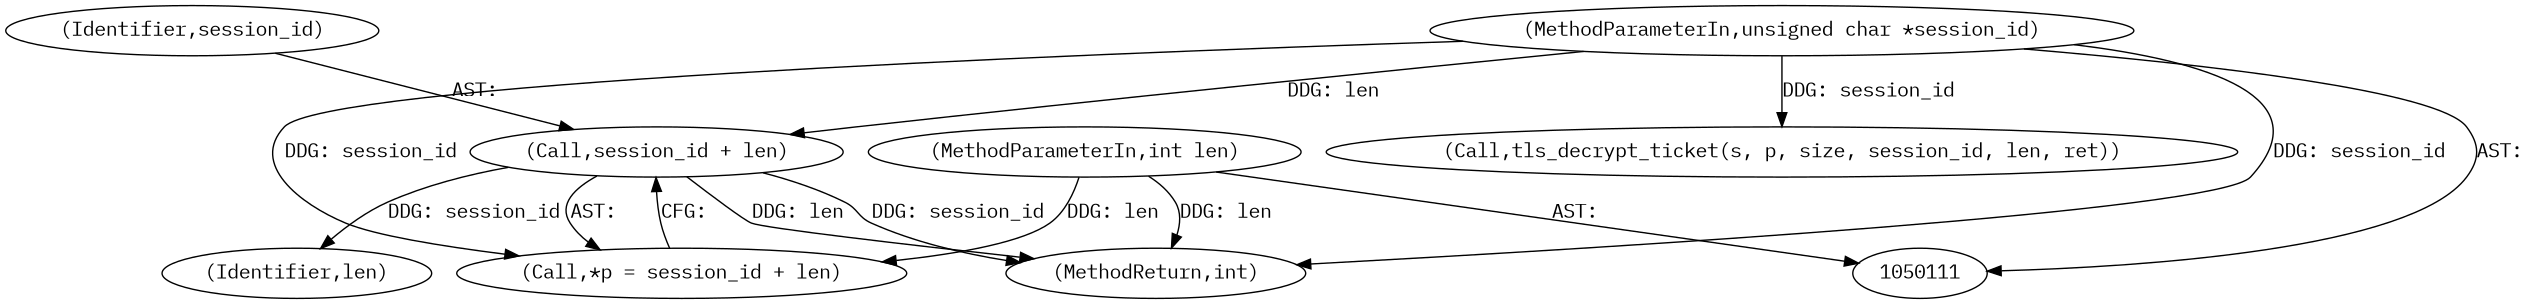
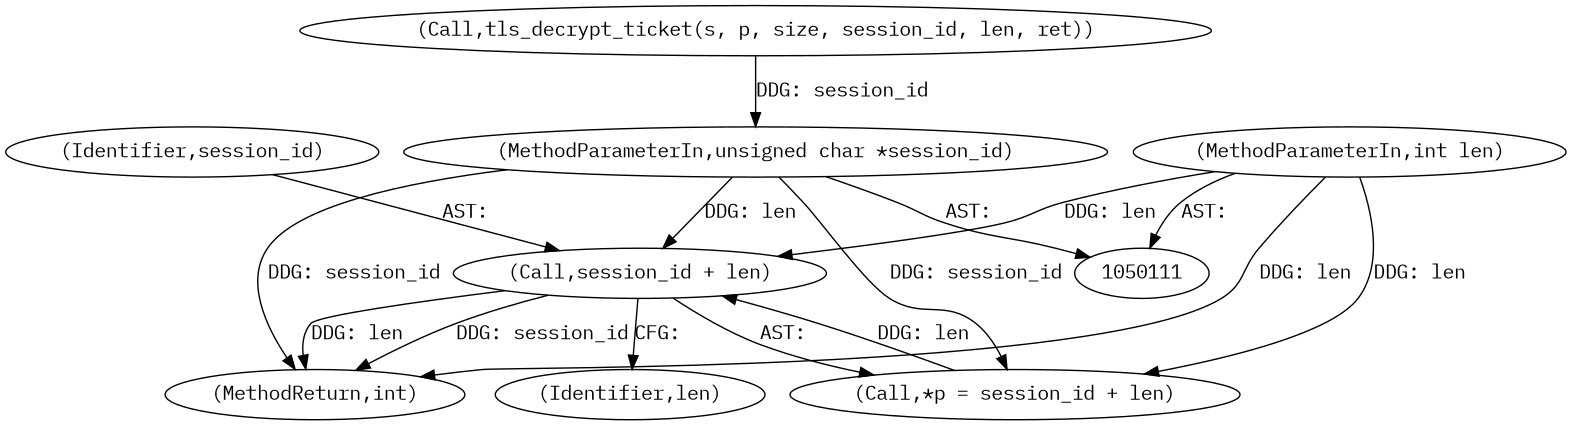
edge "(MethodParameterIn,unsigned char *session_id)" -> "(Call,tls_decrypt_ticket(s, p, size, session_id, len, ret))": reversed
edge "(Call,session_id + len)" -> "(Identifier,len)": label "DDG: session_id" -> "CFG: "
edge "(Call,*p = session_id + len)" -> "(Call,session_id + len)": label "CFG: " -> "DDG: len"
edge "(MethodParameterIn,int len)" -> "(Call,session_id + len)": added, label "DDG: len"
